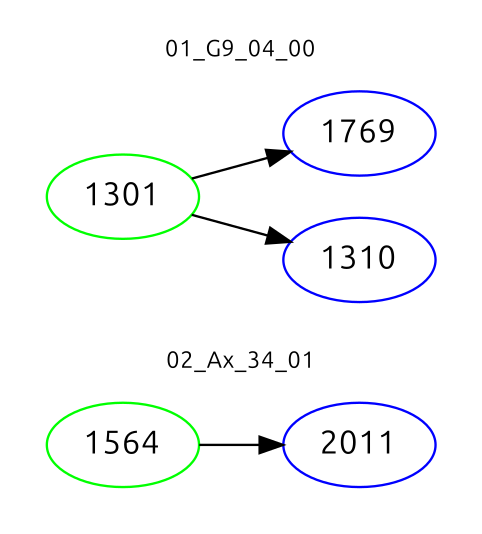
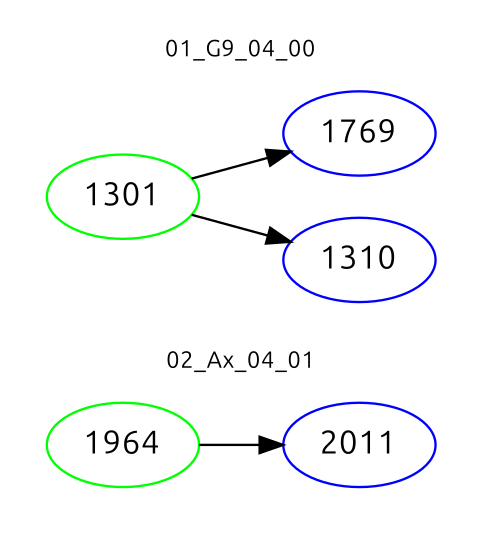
cluster "02_Ax_34_01": label "02_Ax_34_01" -> "02_Ax_04_01"
node "1564": label "1564" -> "1964"
